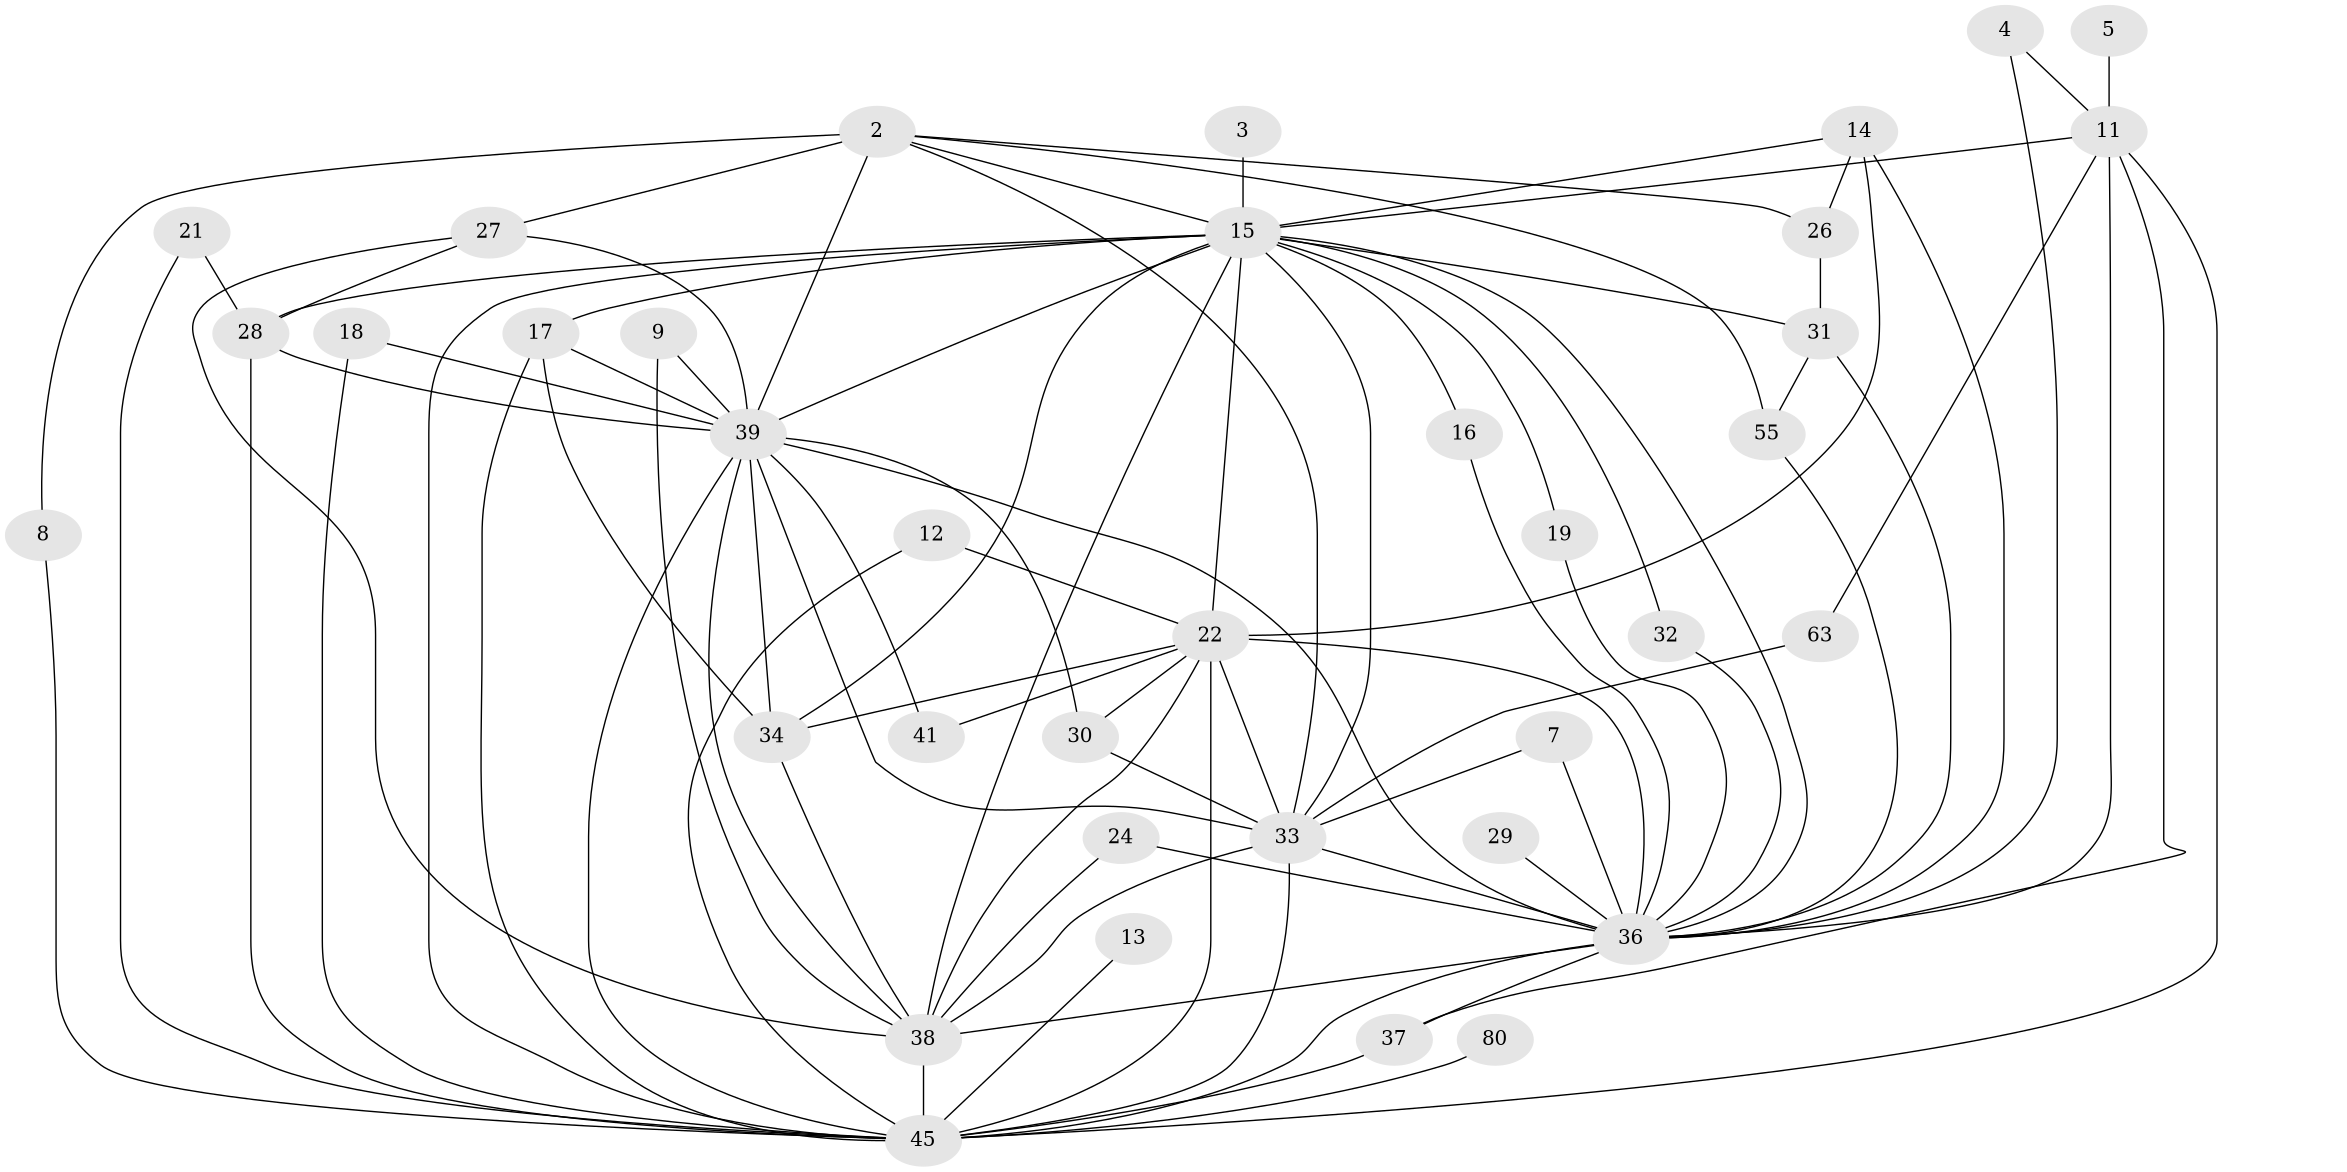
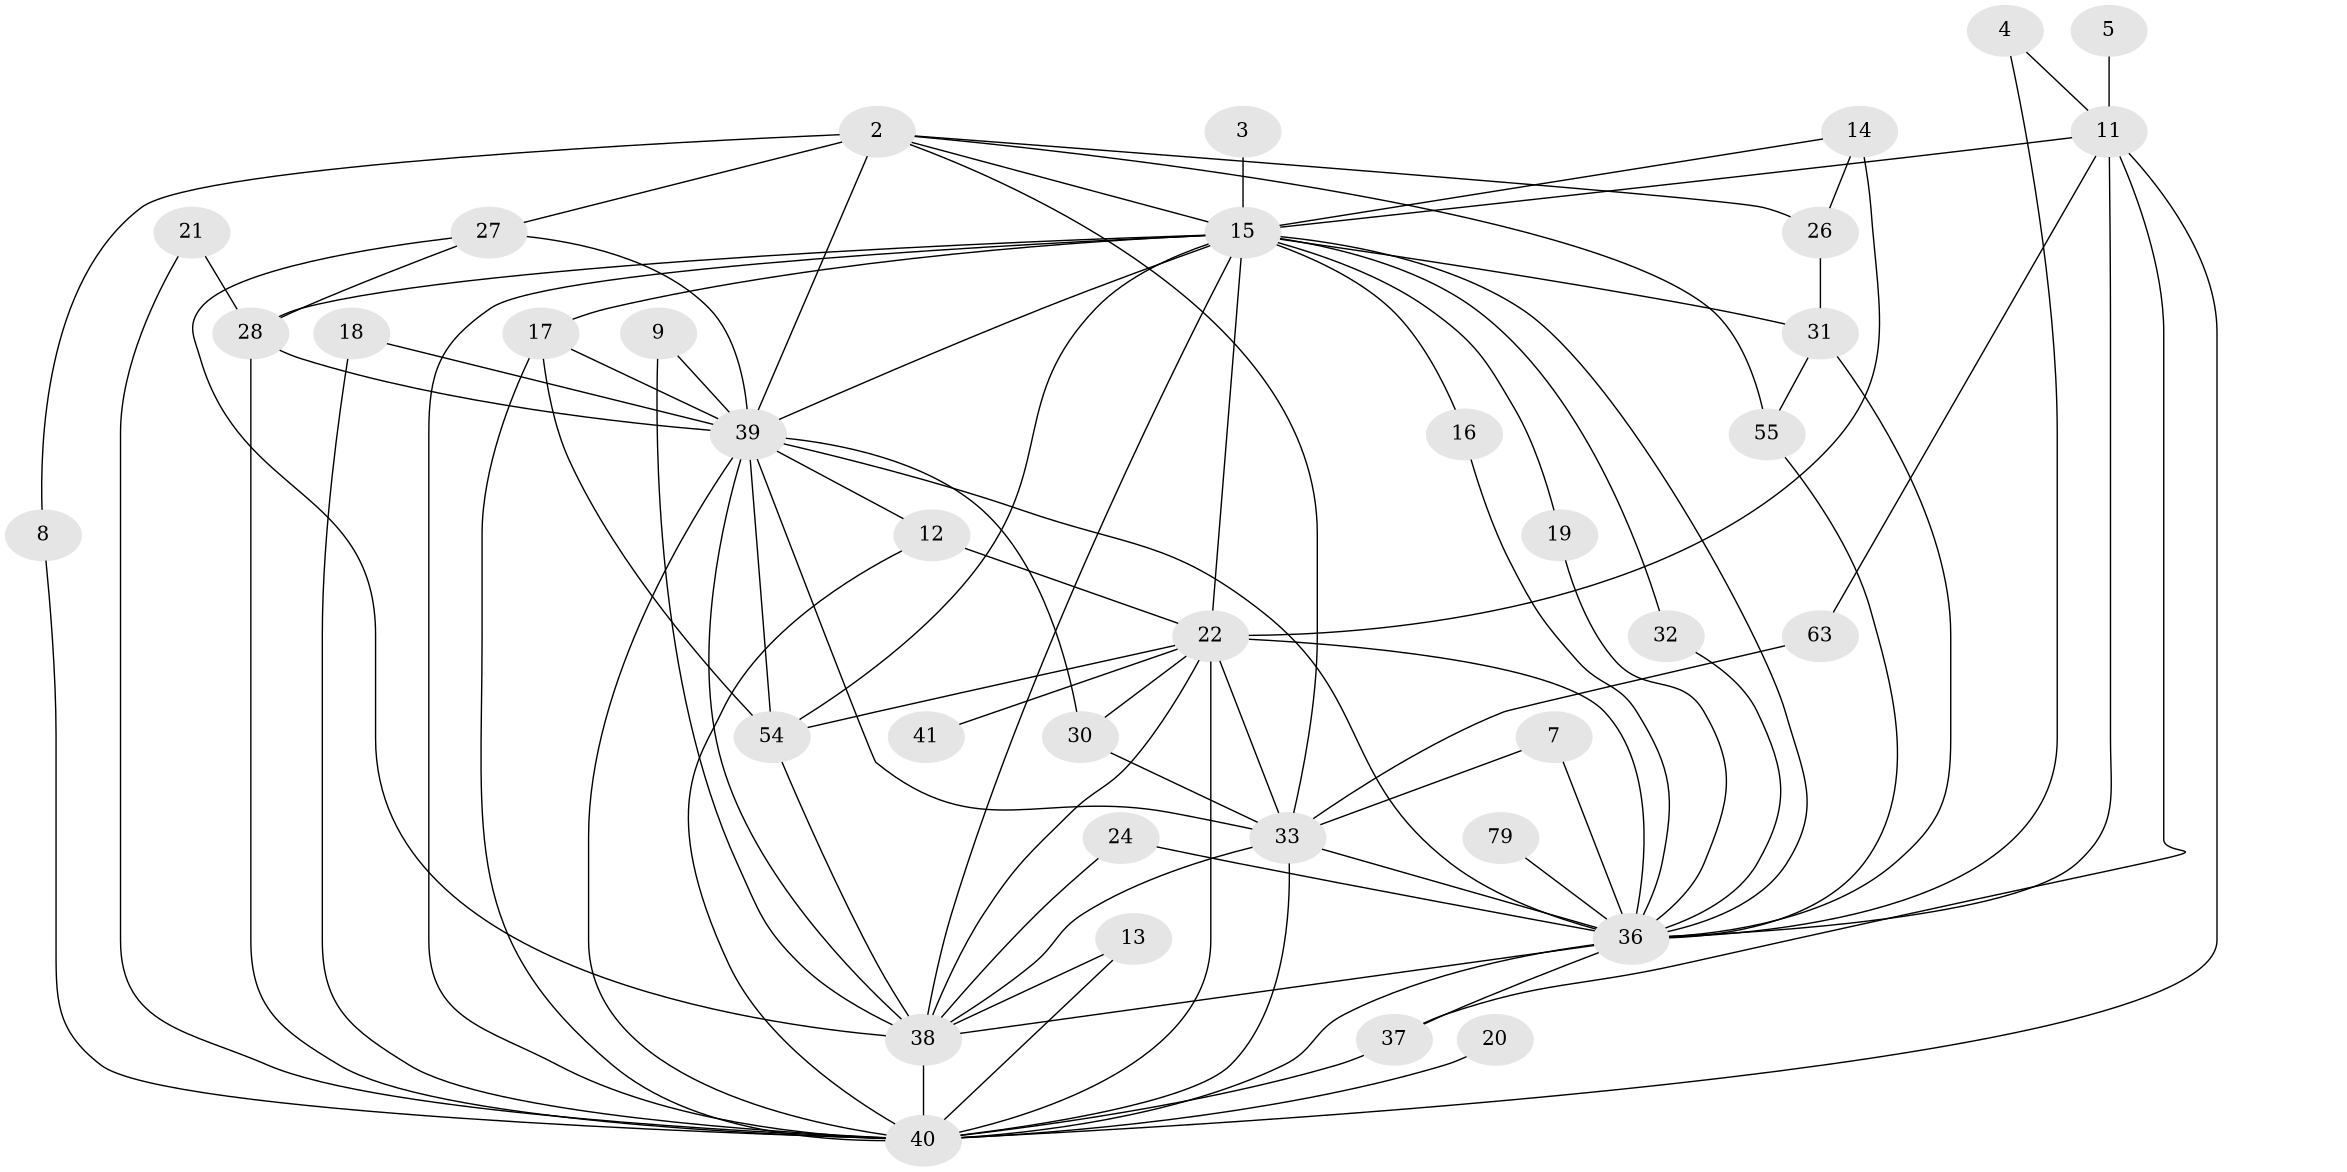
edge "15" -- "33": removed
edge "39" -- "41": now "39" -- "12"
edge "14" -- "36": removed
node "34": label "34" -> "54"
node "29": label "29" -> "79"
edge "13" -- "38": added
node "80": label "80" -> "20"
node "45": label "45" -> "40"
